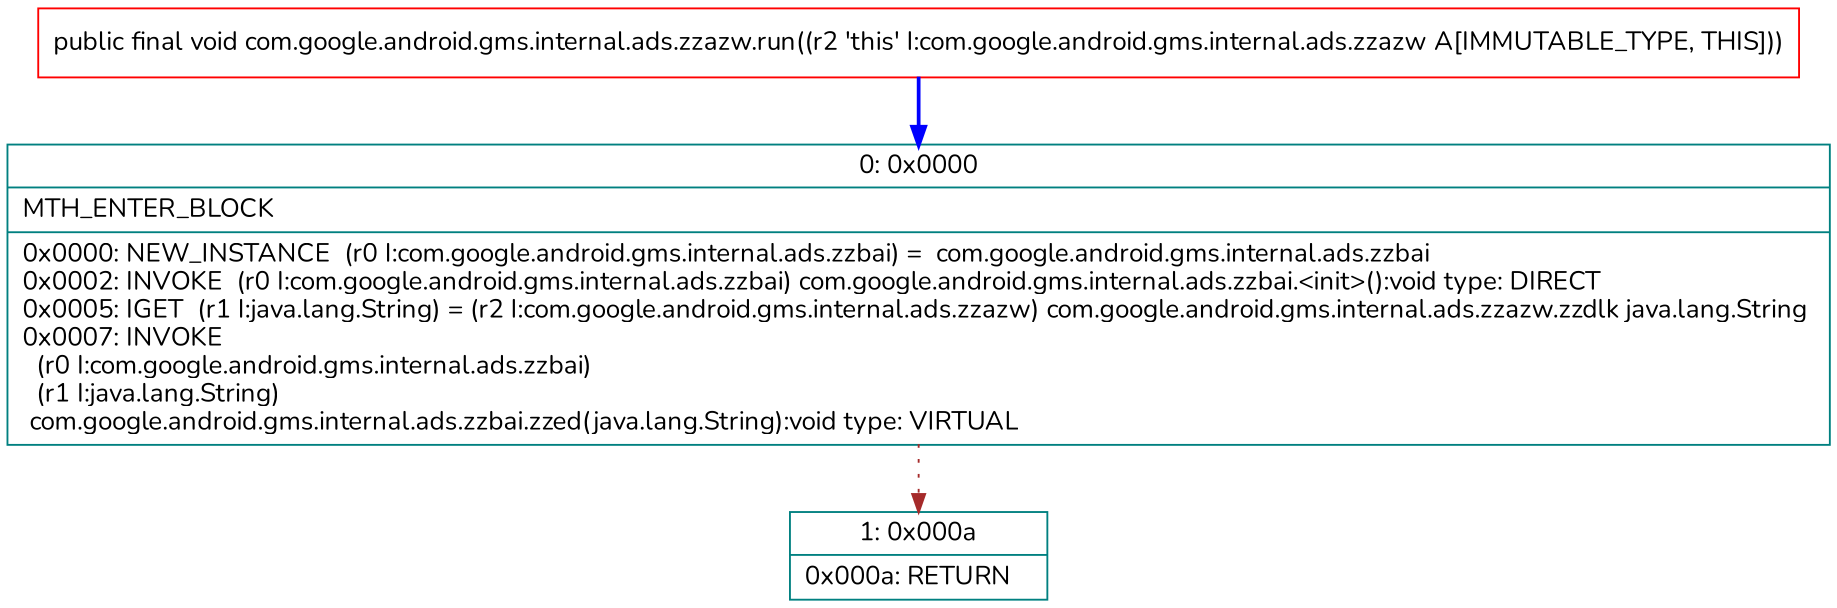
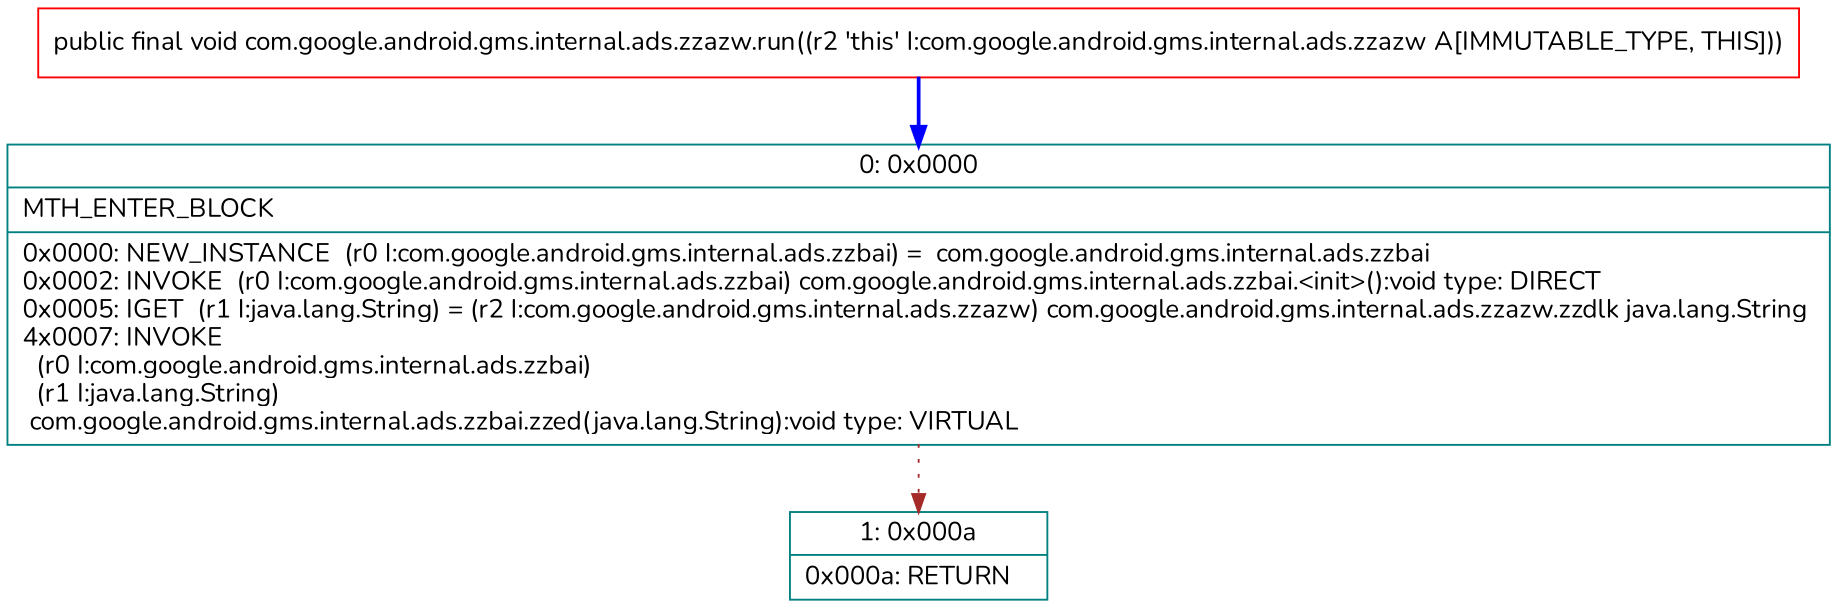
node "0: 0x0000": text "0x0007: INVOKE" -> "4x0007: INVOKE"
